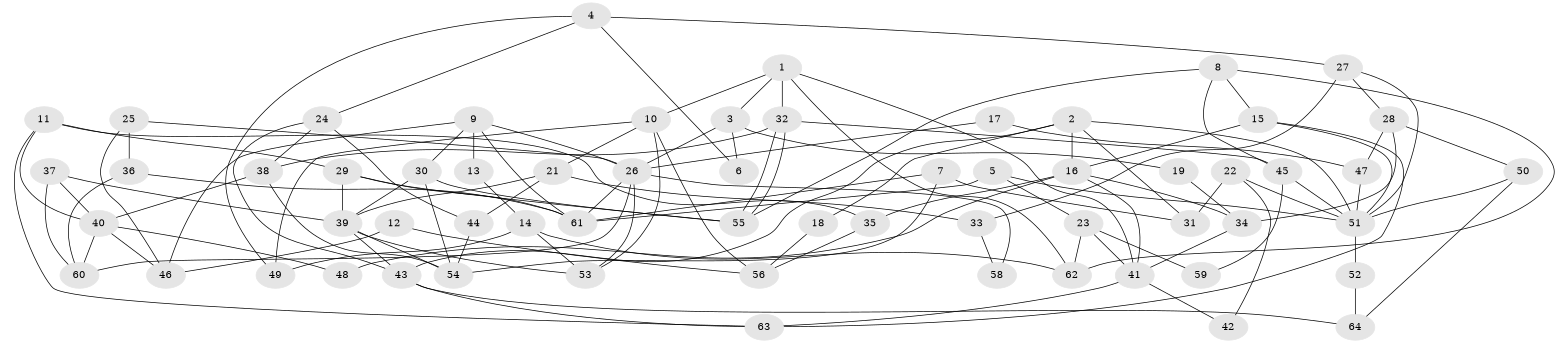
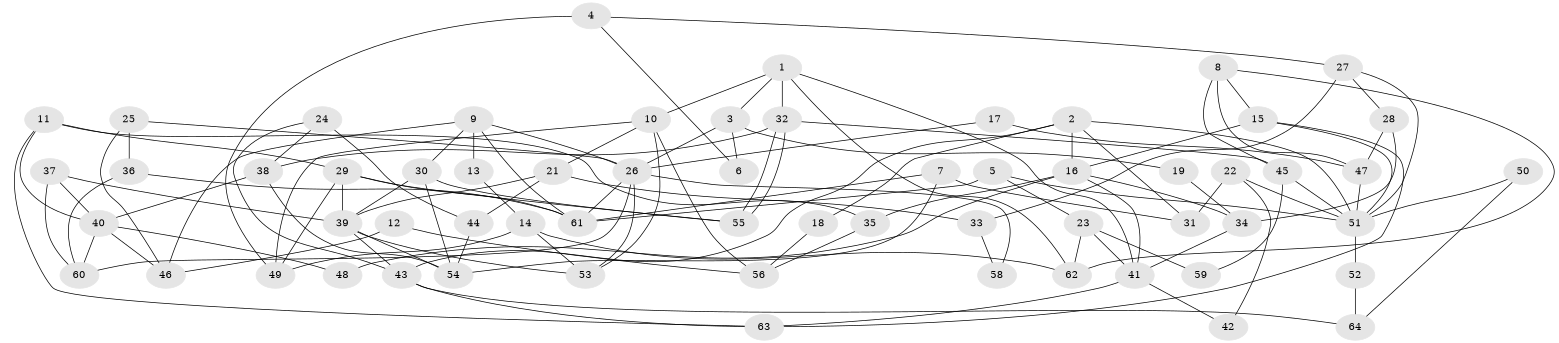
edge "4" -- "24": removed
edge "8" -- "55": now "8" -- "47"
edge "28" -- "50": removed
edge "29" -- "49": added
